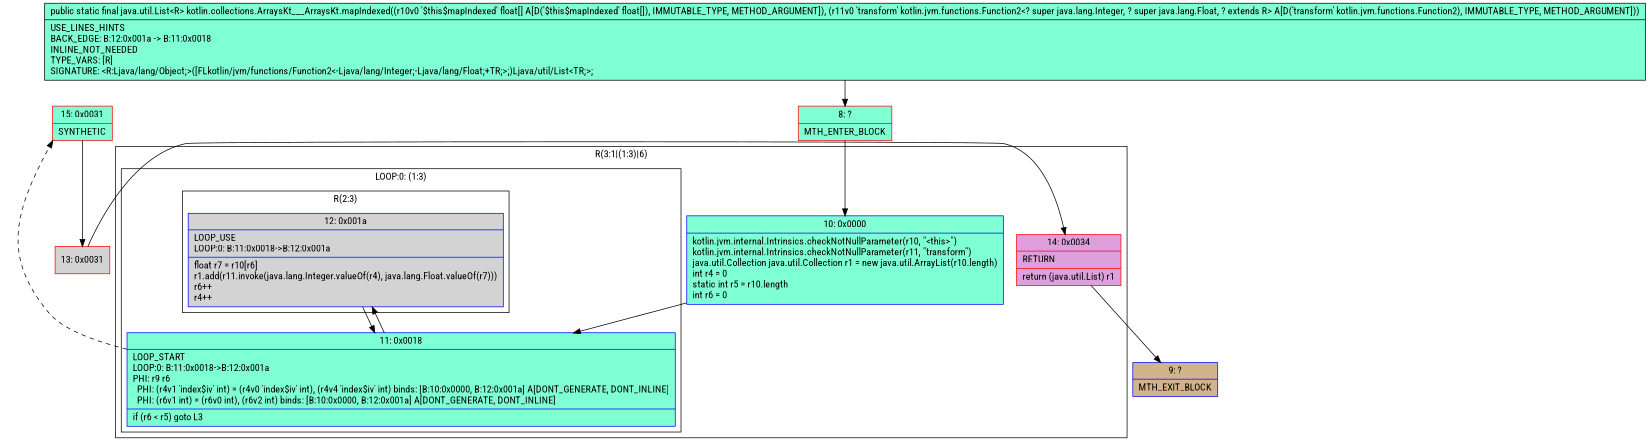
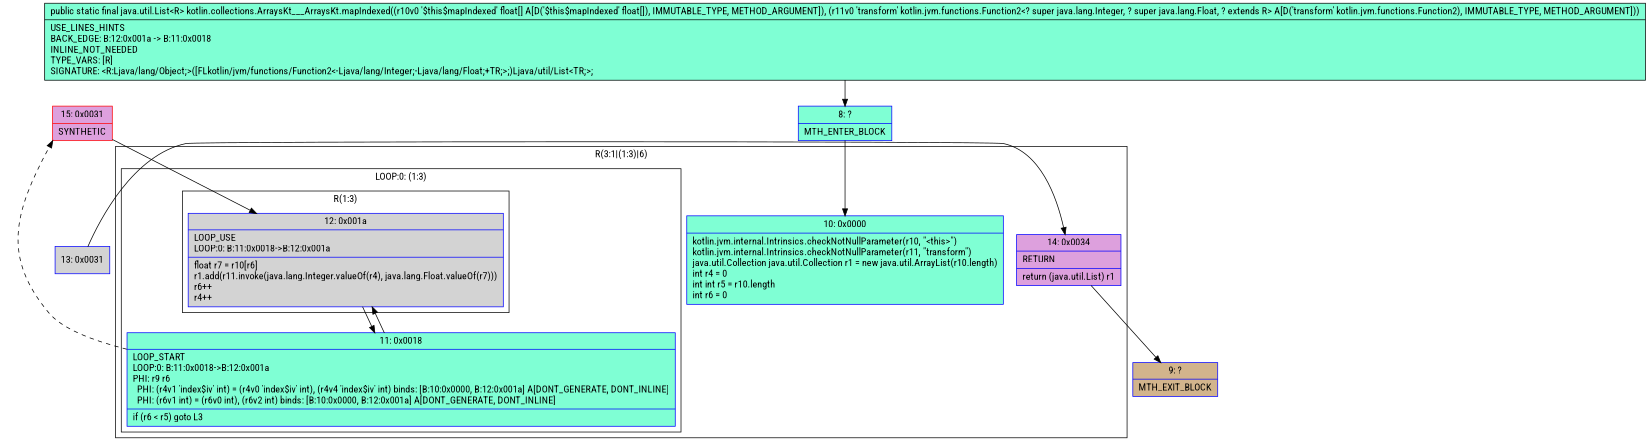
node "15: 0x0031": fillcolor aquamarine -> plum
node "8: ?": color red -> blue
edge "15: 0x0031" -> "13: 0x0031": now "15: 0x0031" -> "12: 0x001a"
cluster "R(2:3)": label "R(2:3)" -> "R(1:3)"
node "13: 0x0031": color red -> blue
node "14: 0x0034": color red -> blue
node "10: 0x0000": text "static int r5 = r10.length" -> "int int r5 = r10.length"
edge "10: 0x0000" -> "11: 0x0018": removed
